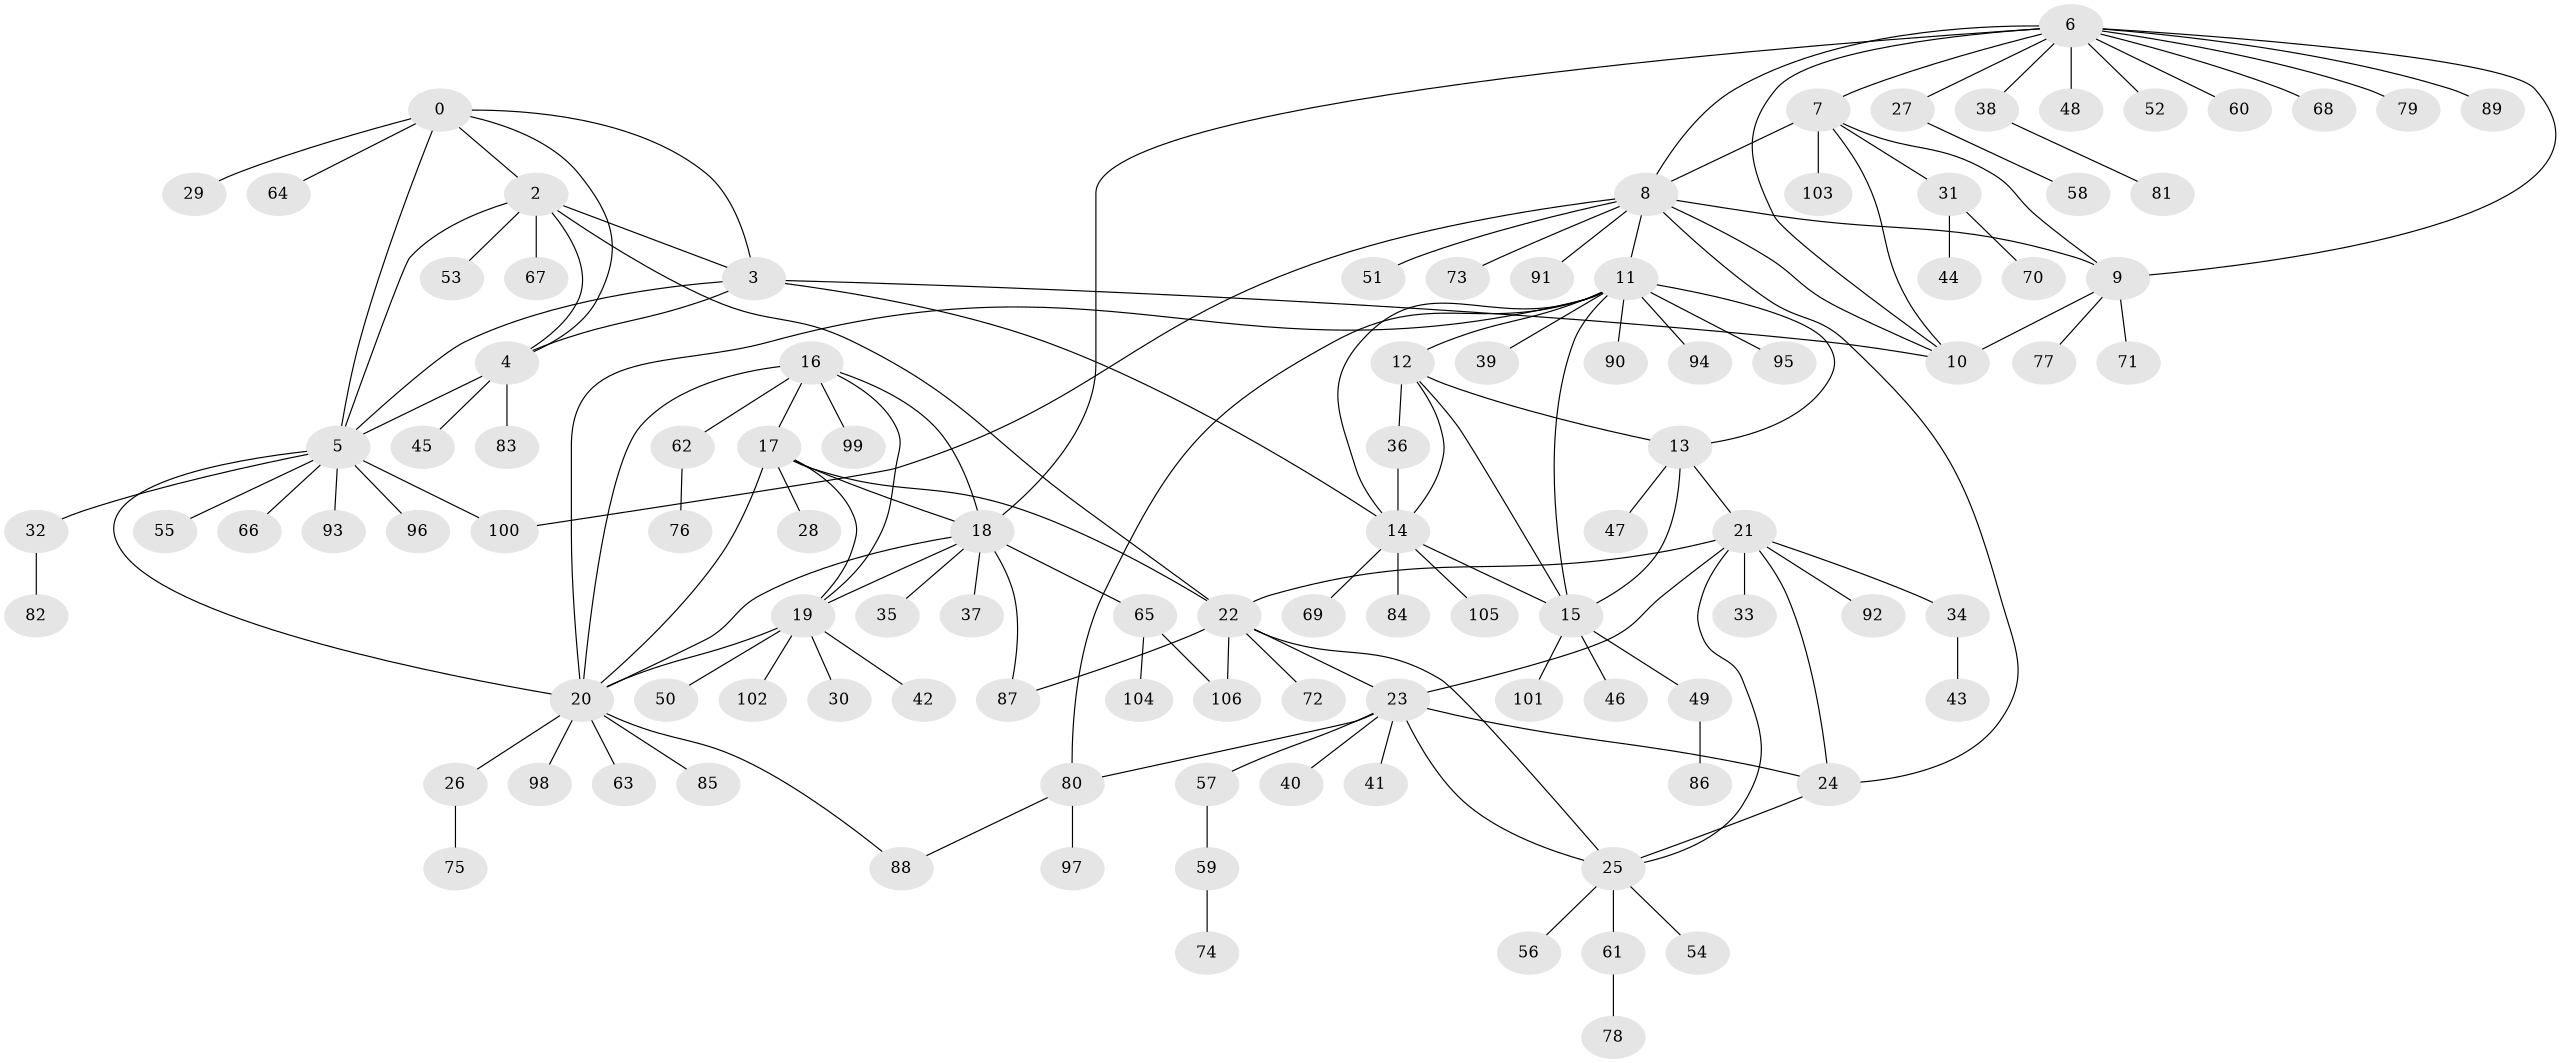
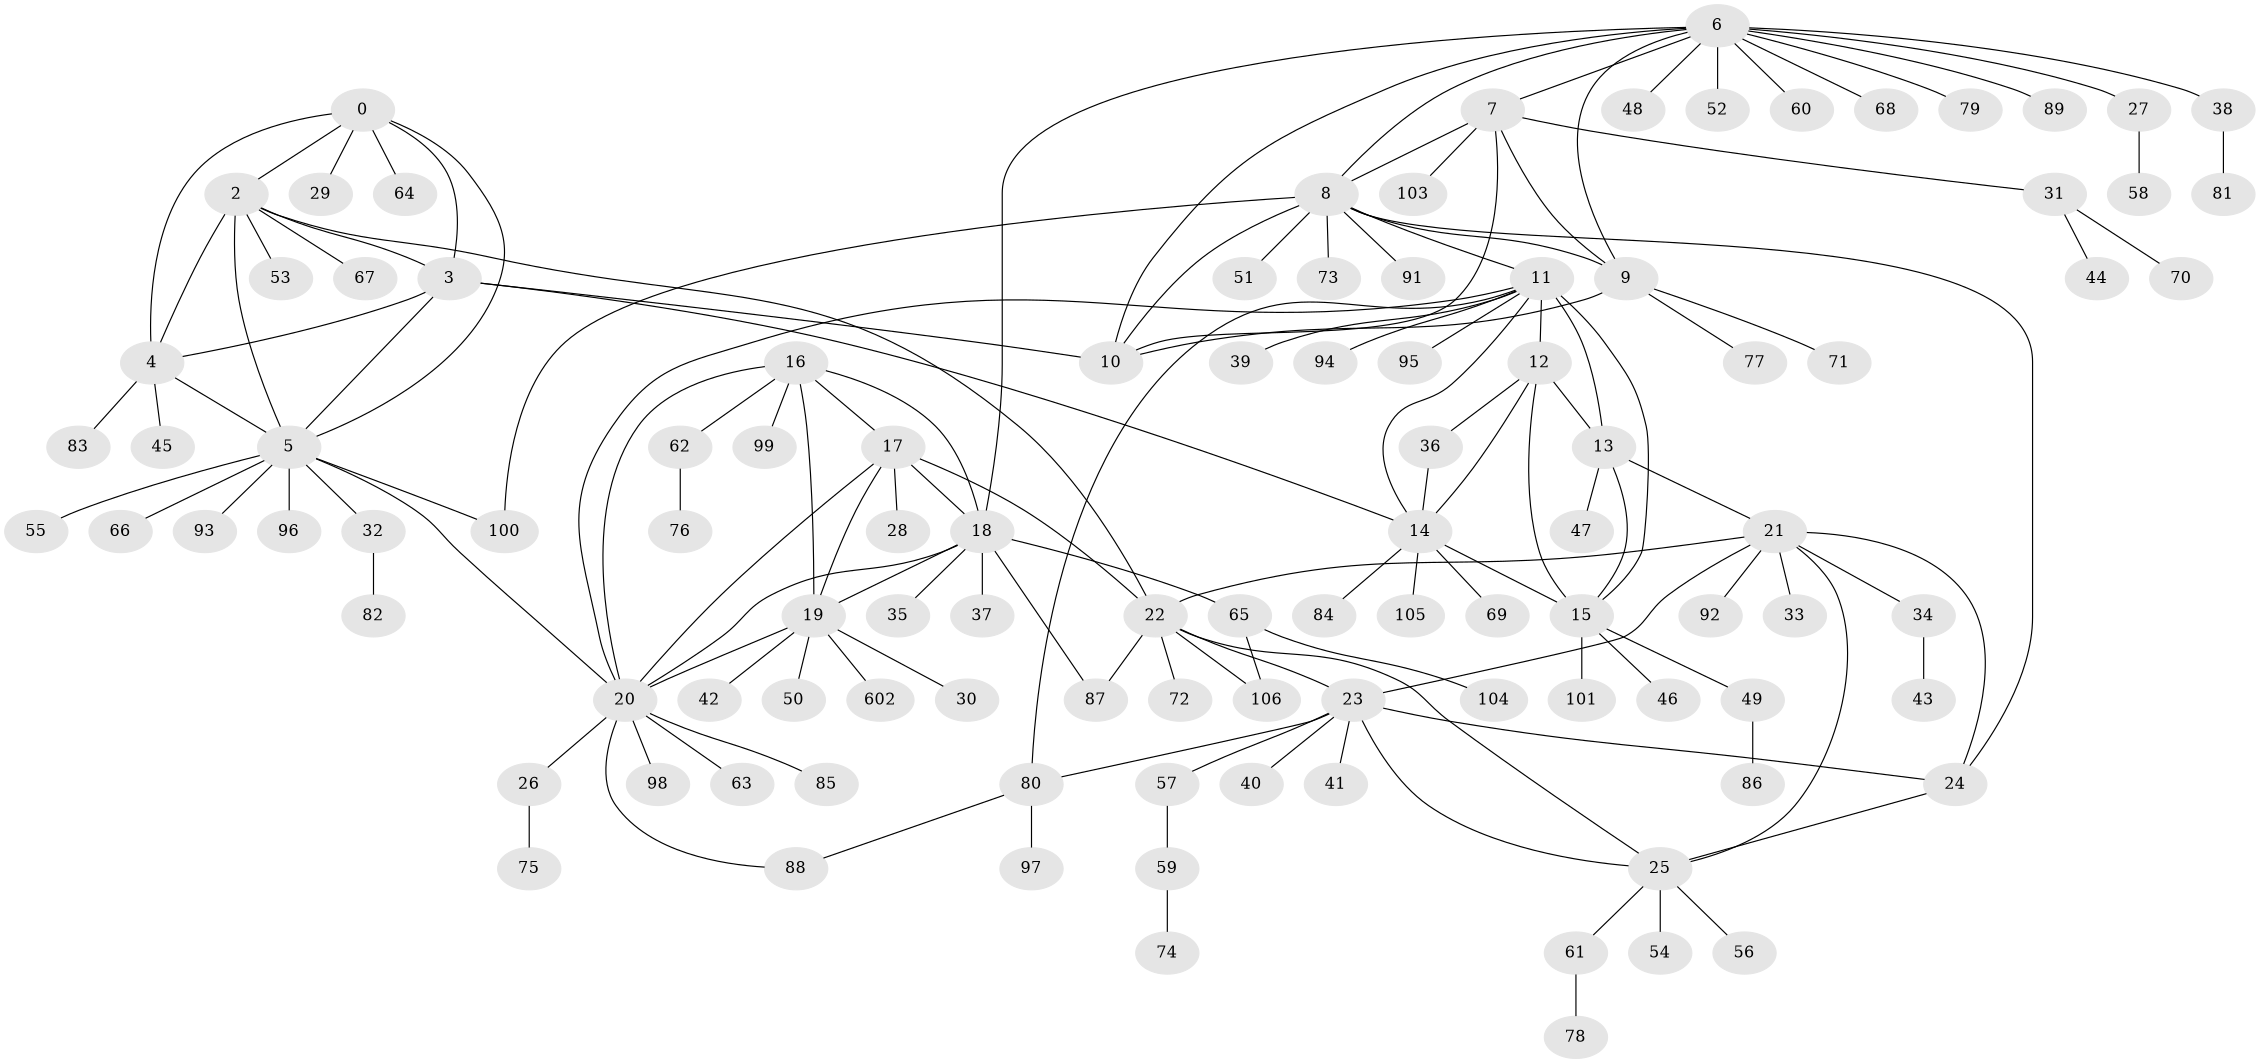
node "90": removed
node "102": label "102" -> "602"
